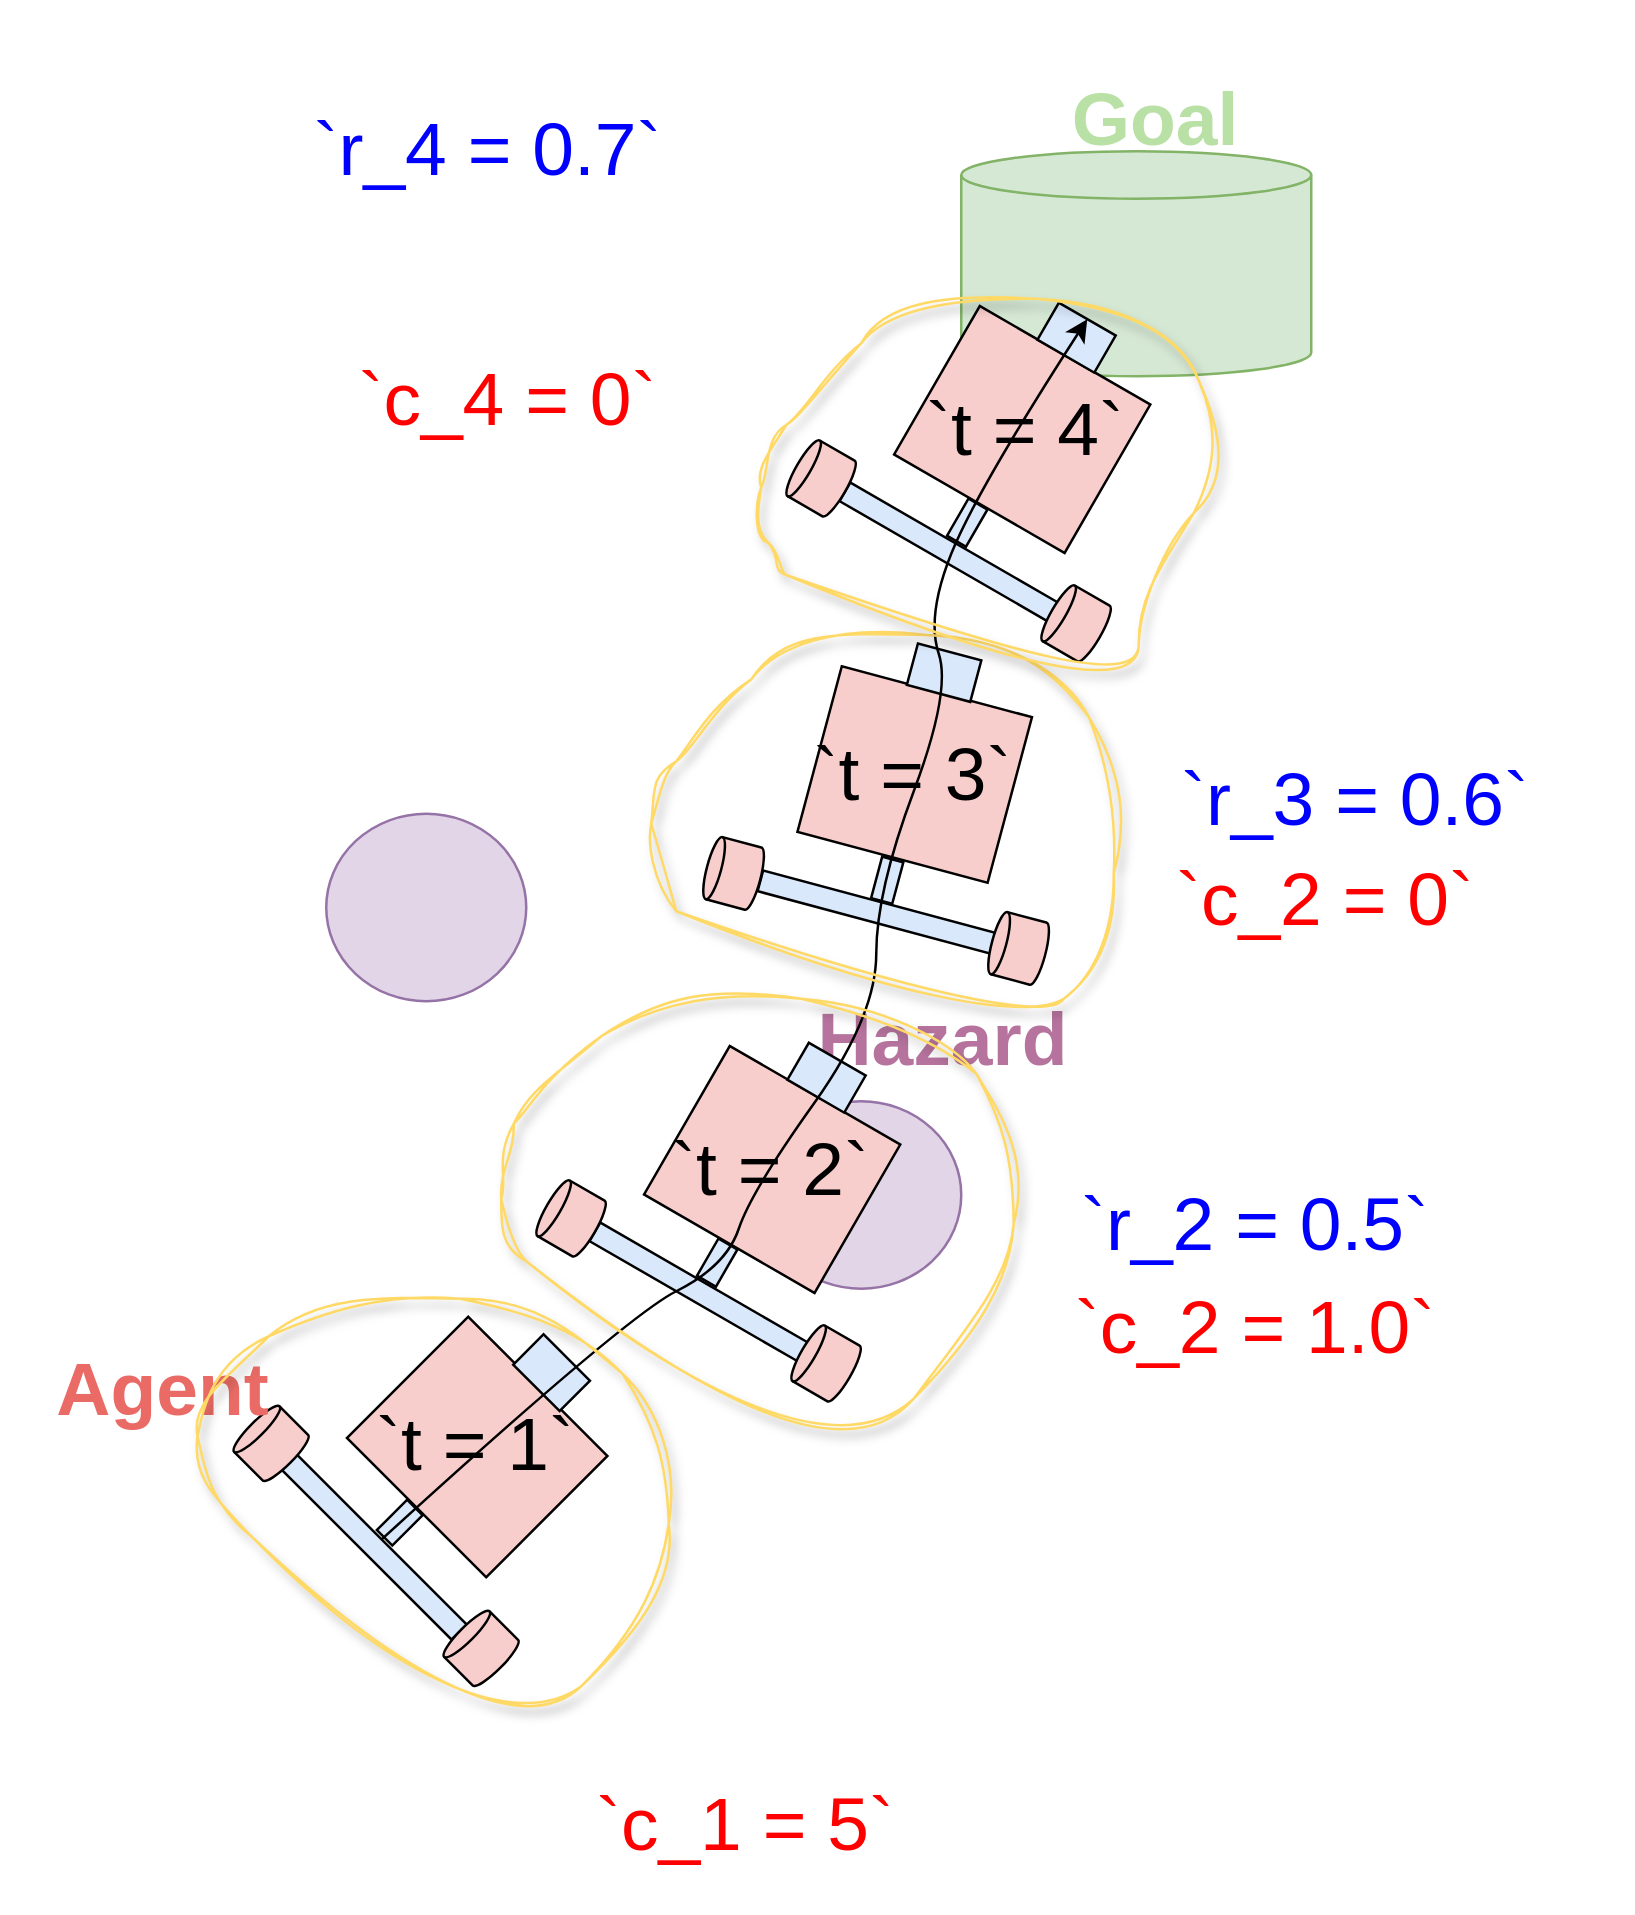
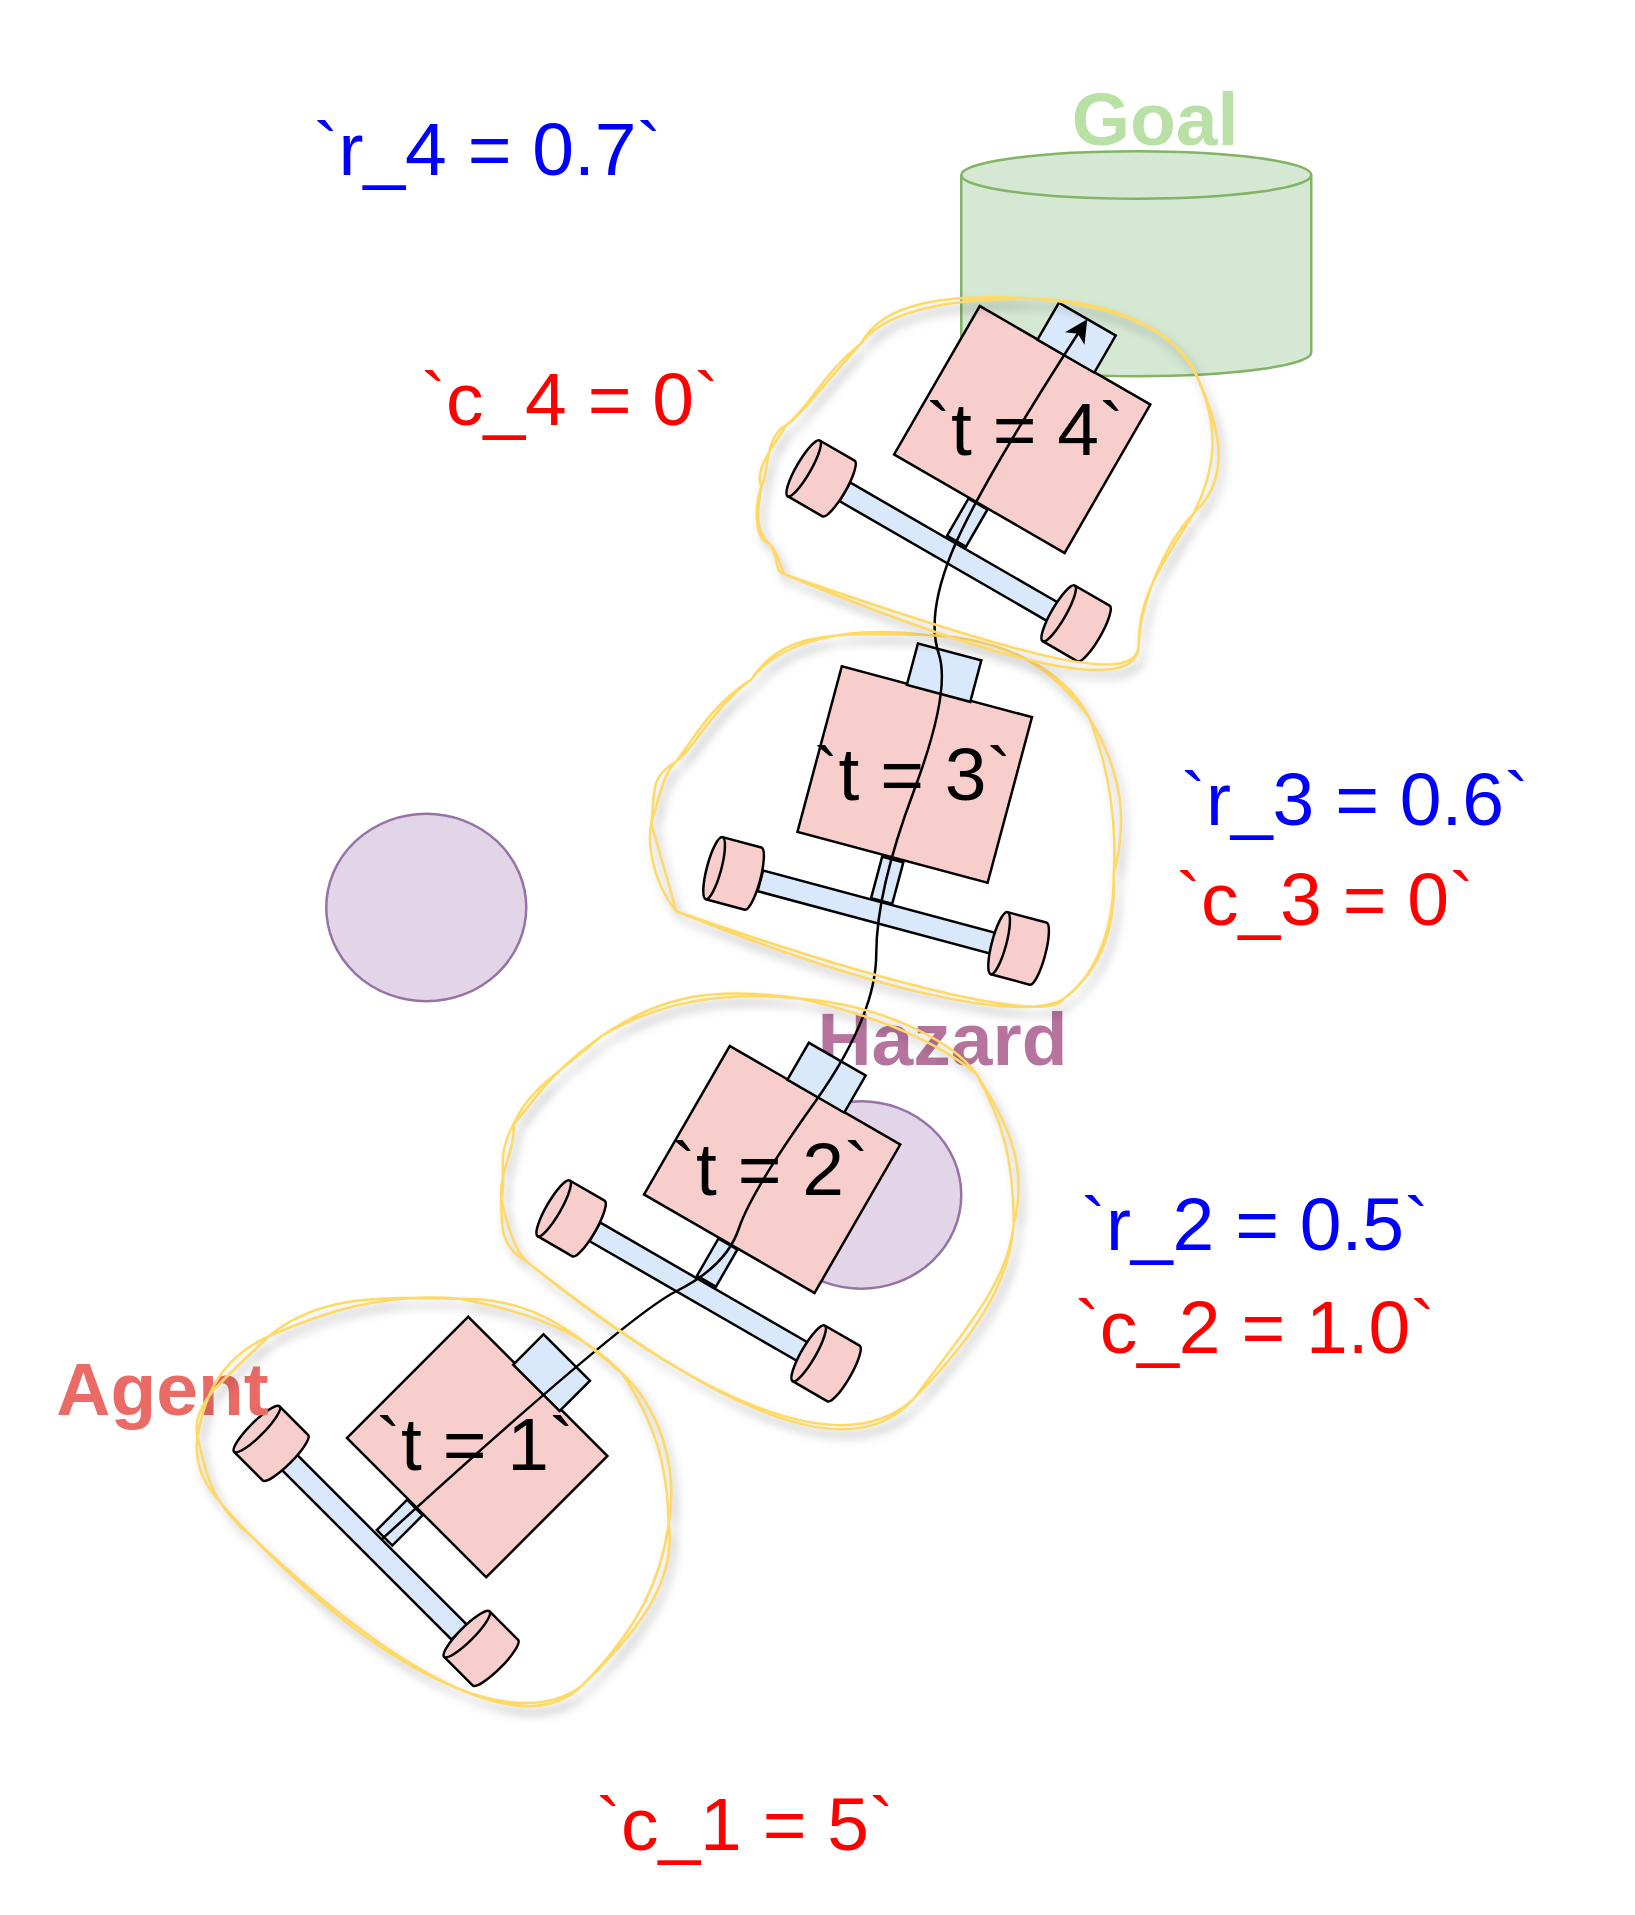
node "`c_4 = 0`": moved (509, 399) -> (571, 399)
node "`c_2 = 0`": label "`c_2 = 0`" -> "`c_3 = 0`"
